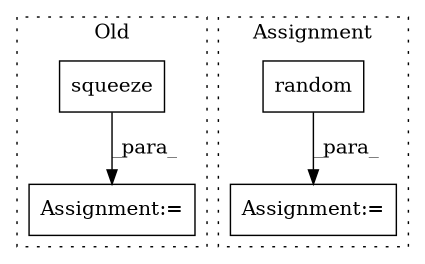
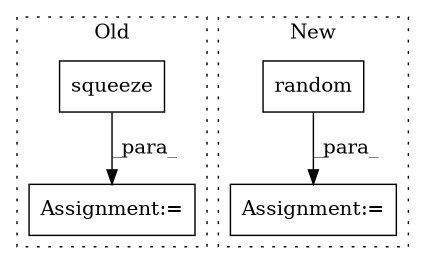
cluster "Assignment": label "Assignment" -> "New"
